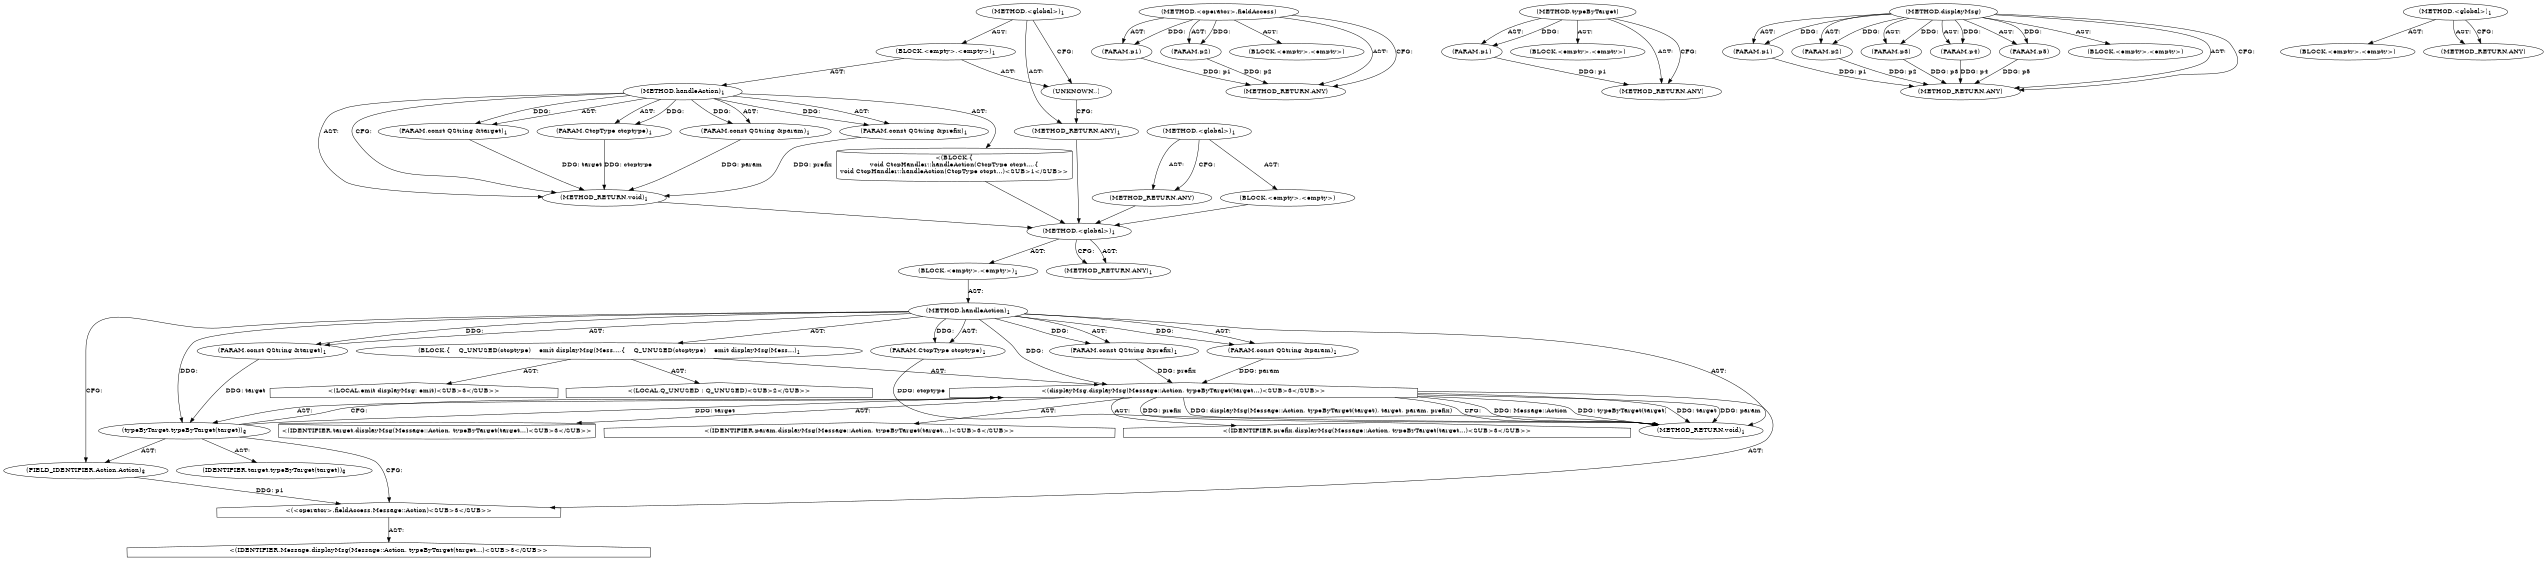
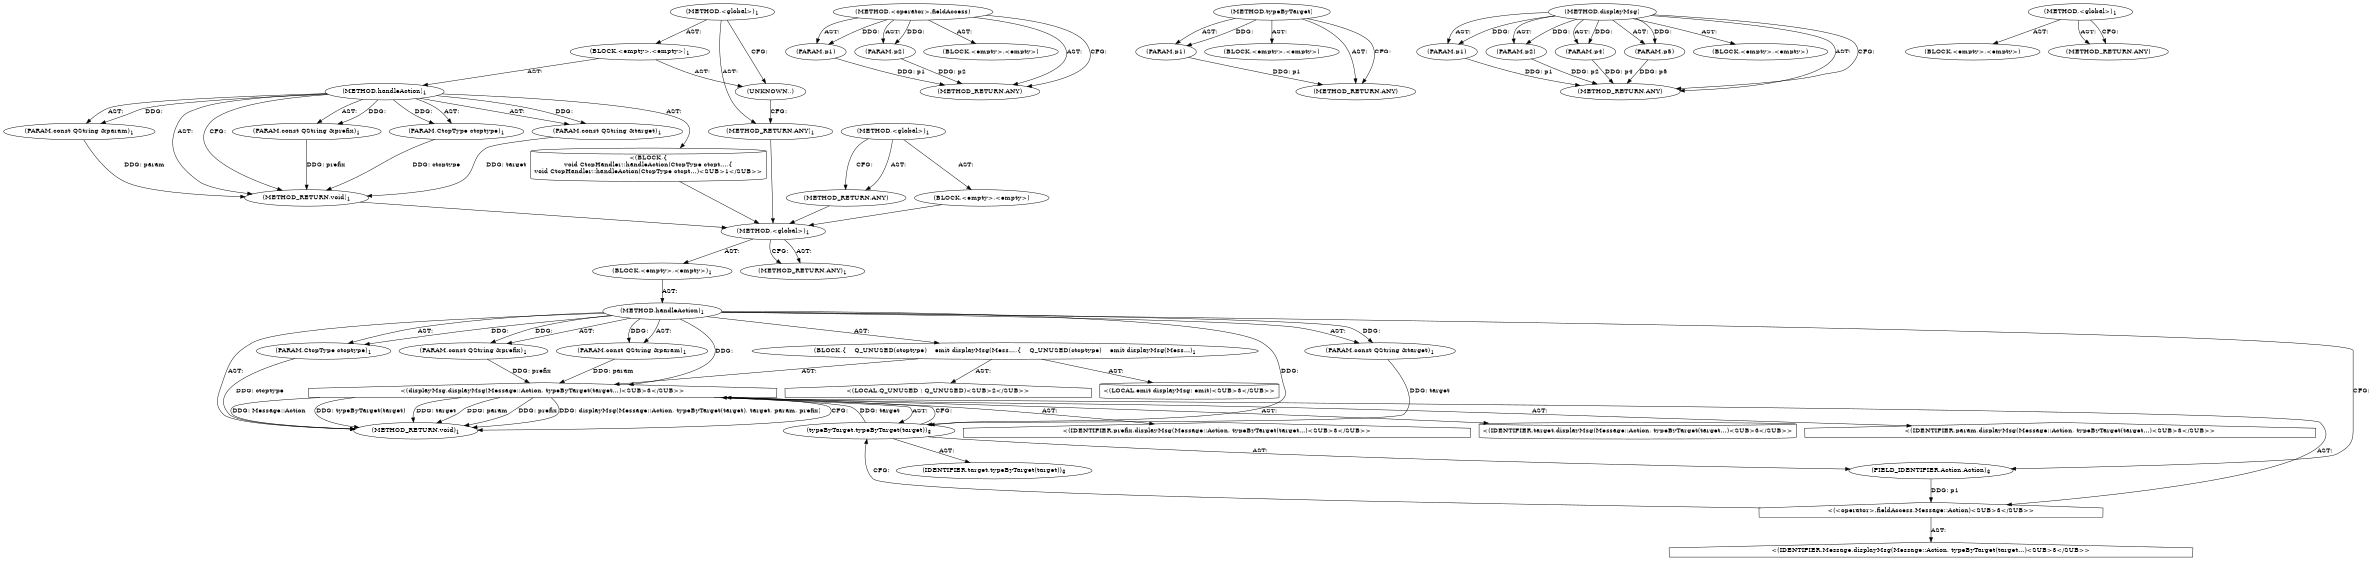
node "(PARAM,p3)": removed
node "<(LOCAL,emit displayMsg: emit)<SUB>3</SUB>>": shape house -> cylinder
edge "(typeByTarget,typeByTarget(target))" -> "<(<operator>.fieldAccess,Message::Action)<SUB>3</SUB>>": reversed
